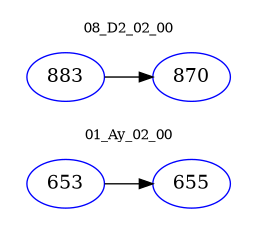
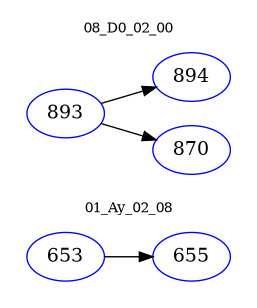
cluster "08_D2_02_00": label "08_D2_02_00" -> "08_D0_02_00"
node "883": label "883" -> "893"
node "894": added
cluster "01_Ay_02_00": label "01_Ay_02_00" -> "01_Ay_02_08"
